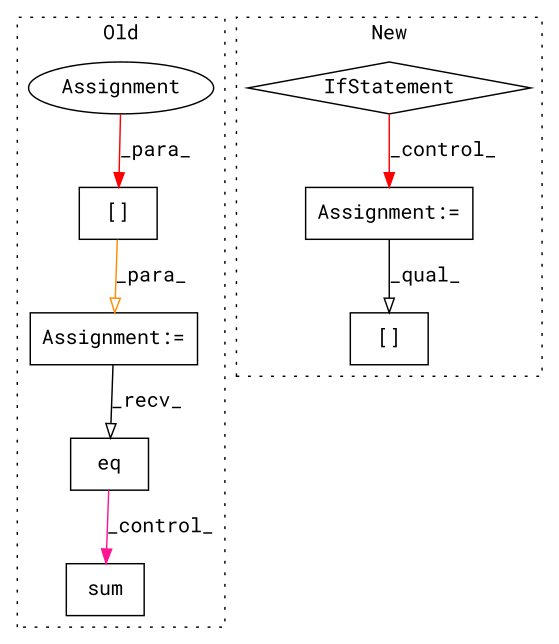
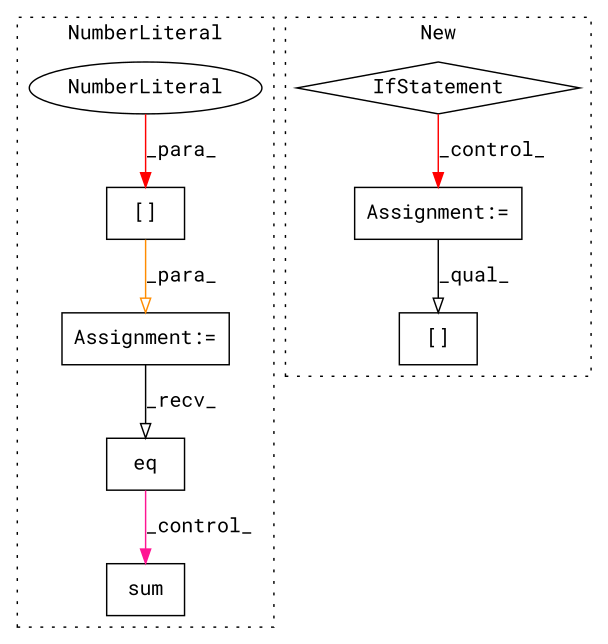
cluster "Old": label "Old" -> "NumberLiteral"
node "Assignment": label "Assignment" -> "NumberLiteral"
